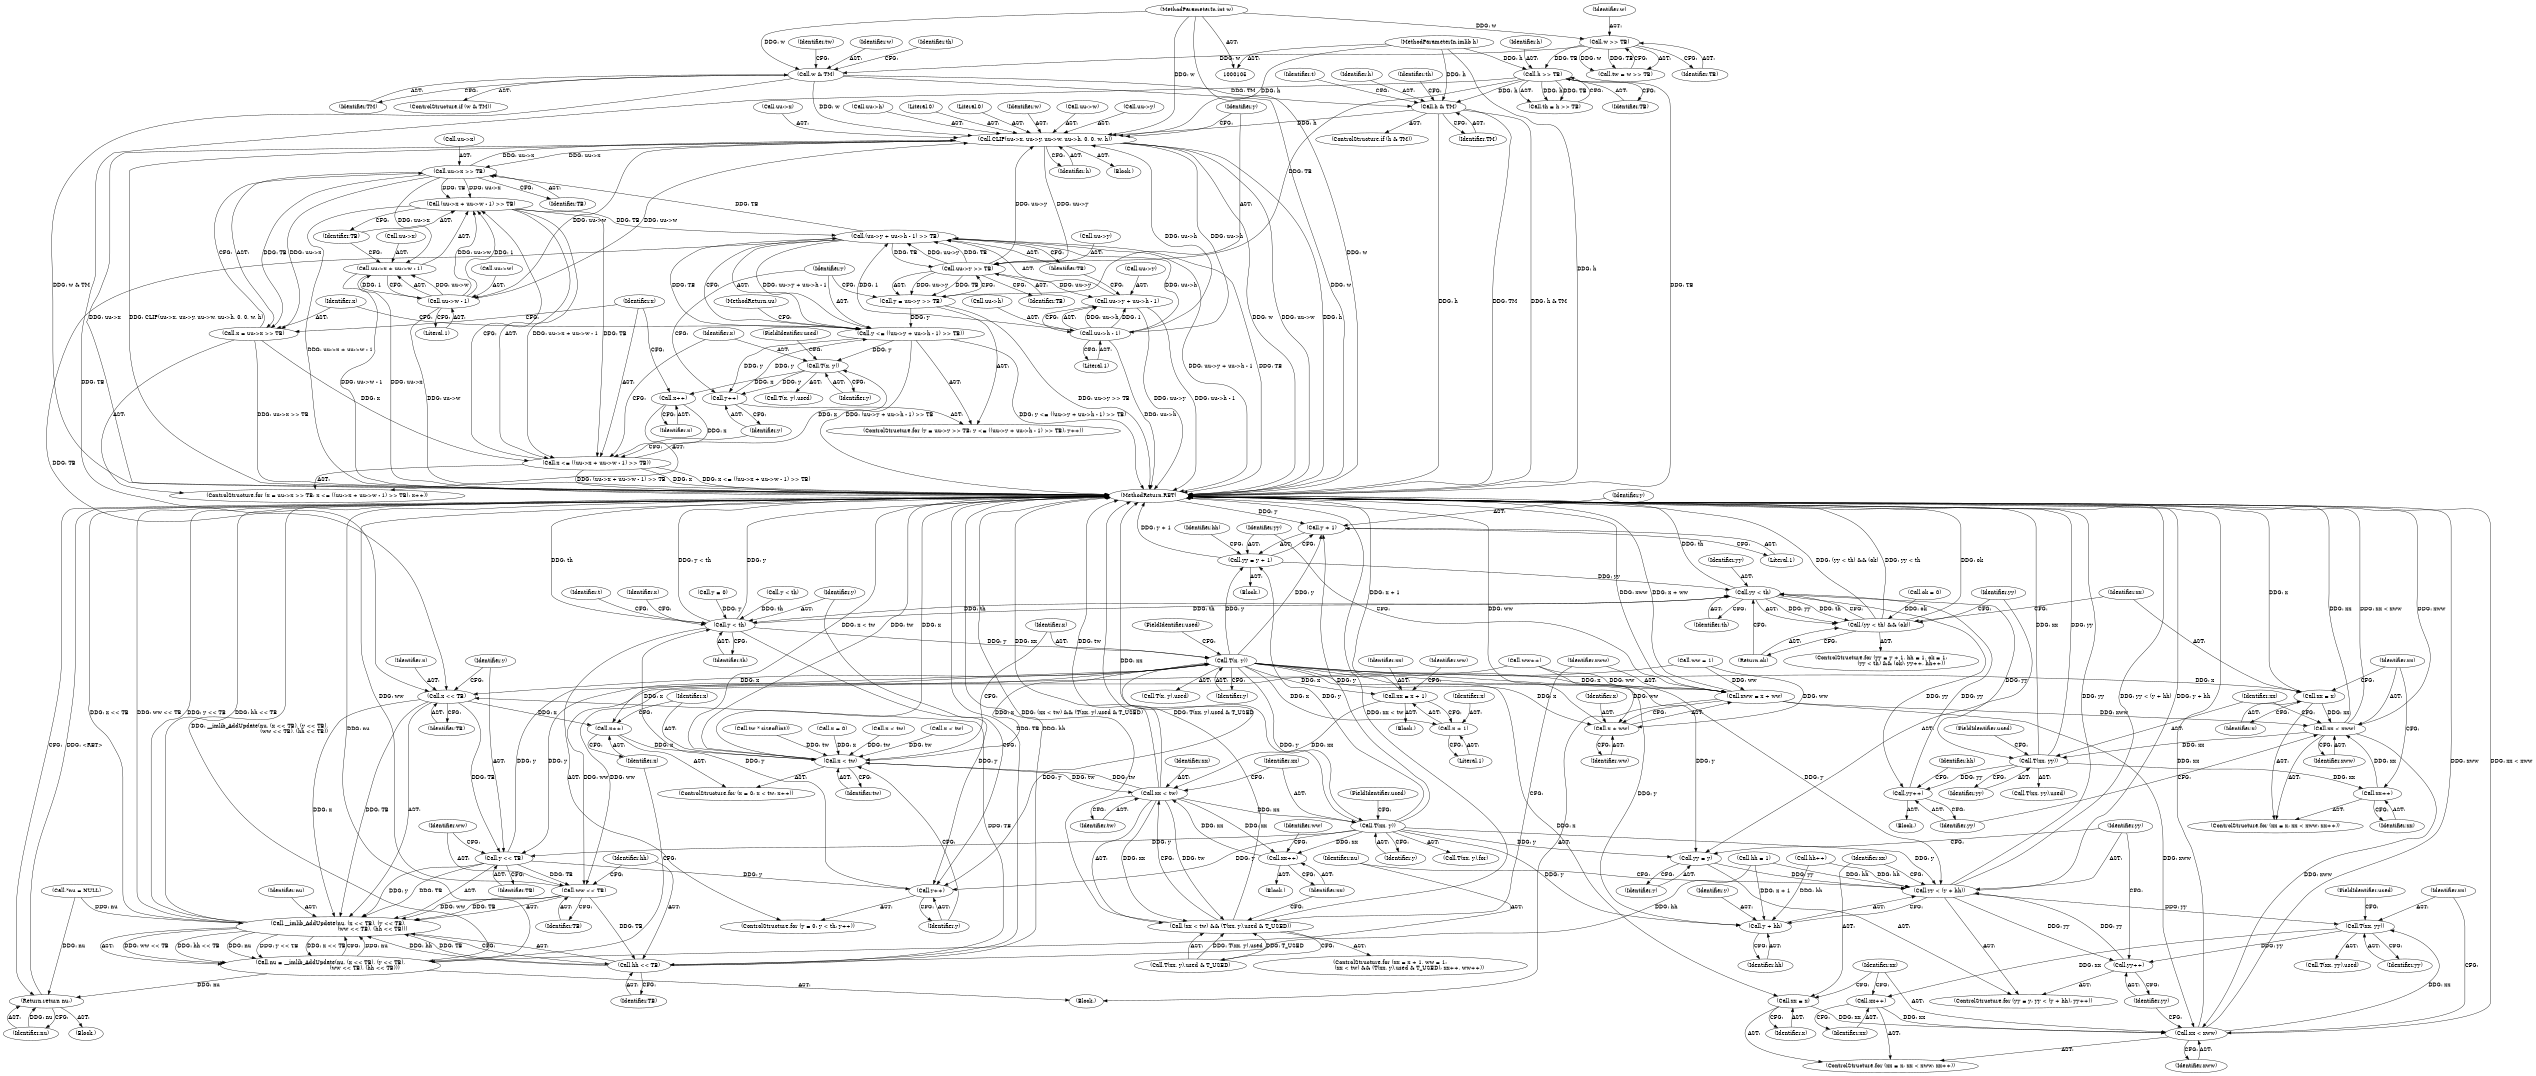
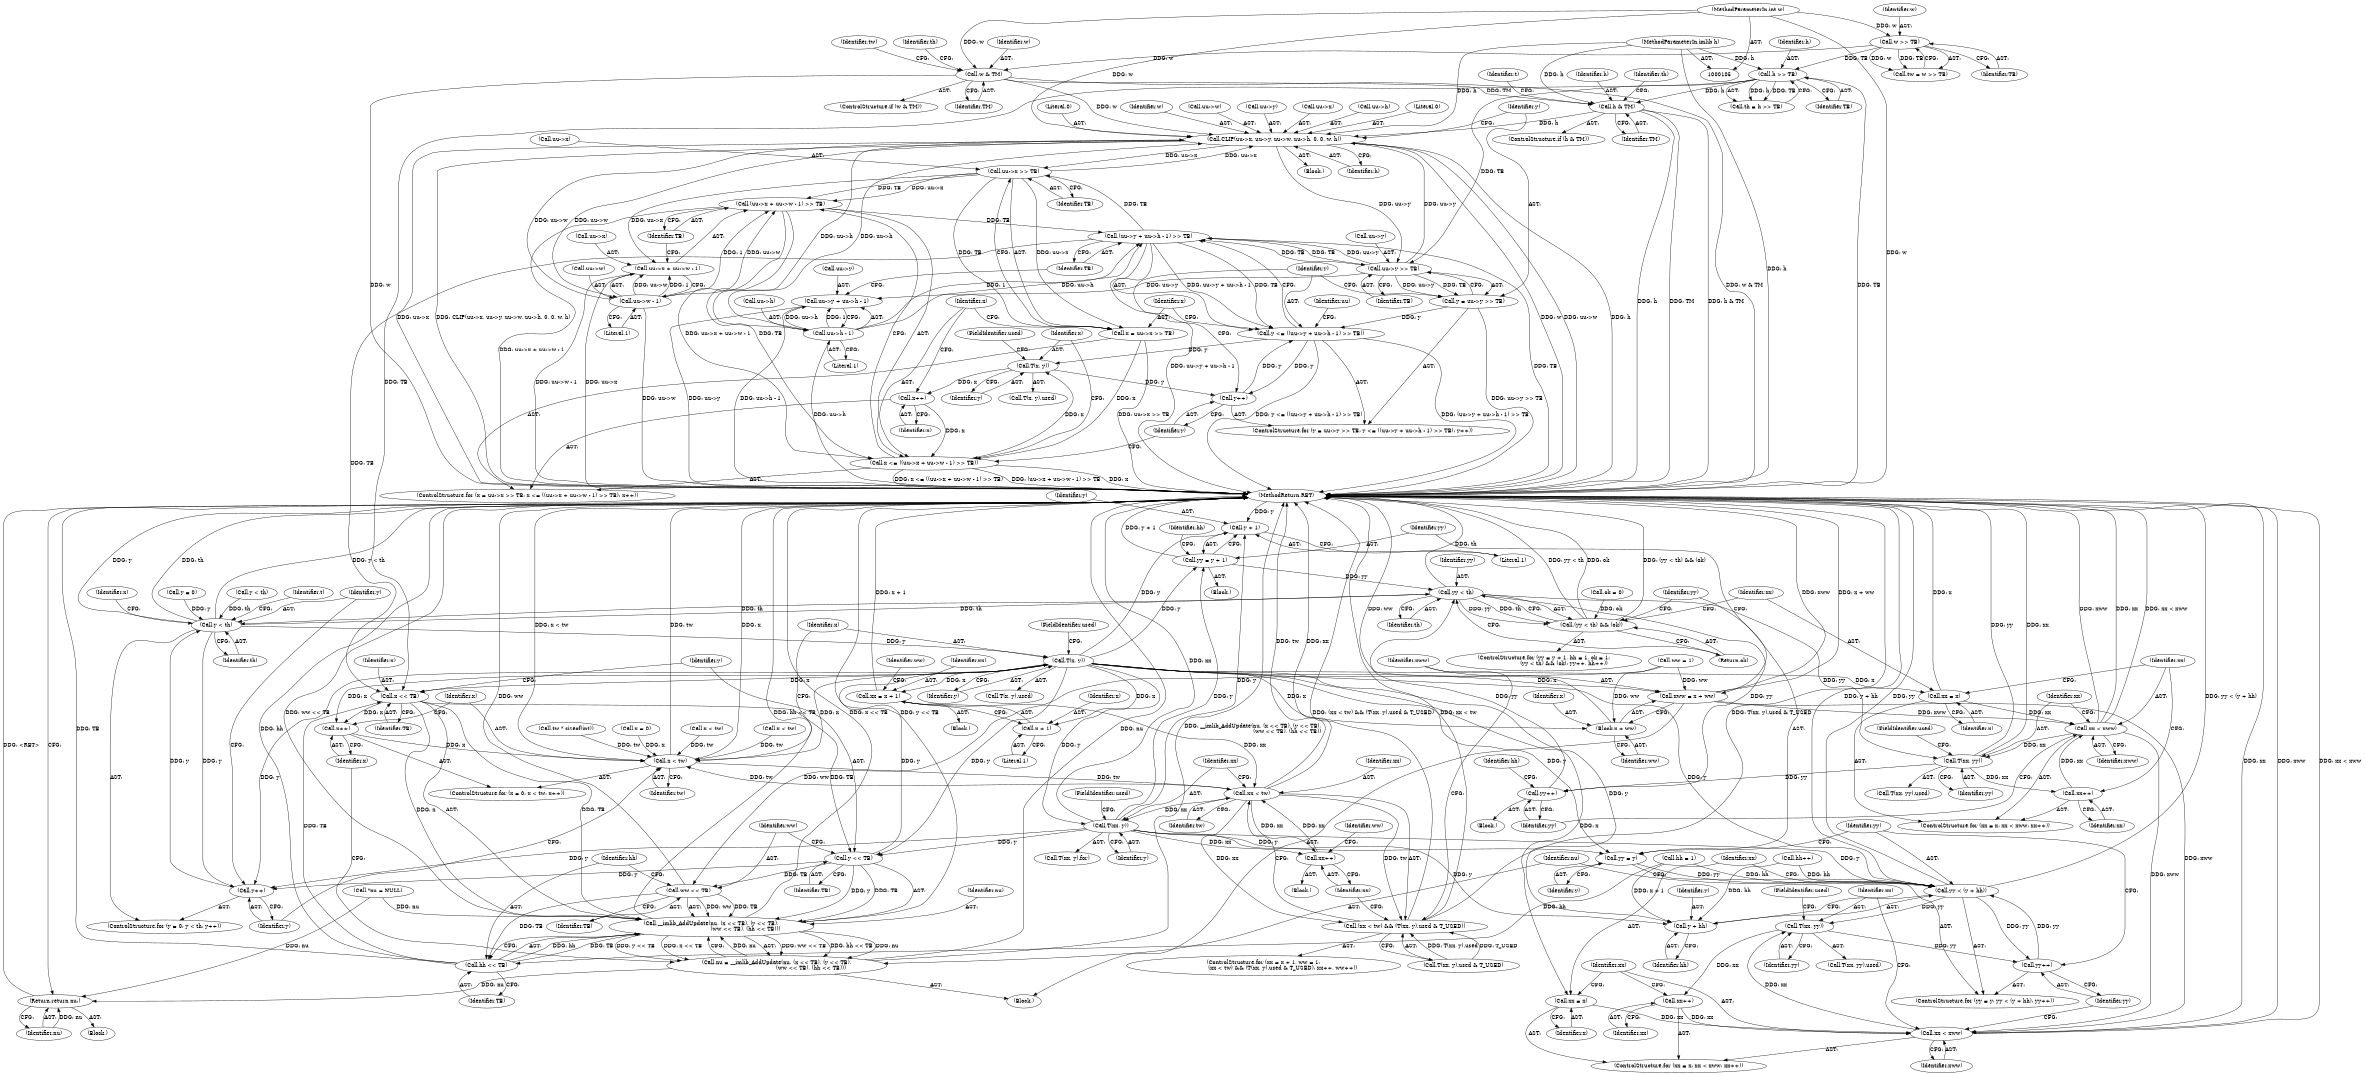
edge "(Call,uu->y + uu->h - 1)" -> "(Call,(uu->y + uu->h - 1) >> TB)": removed, label "AST:"
node "(MethodReturn,uu)": label "(MethodReturn,uu)" -> "(Identifier,uu)"
node "(Call,ww++)": removed
node "(Call,x + ww)": label "(Call,x + ww)" -> "(Block,x + ww)"
